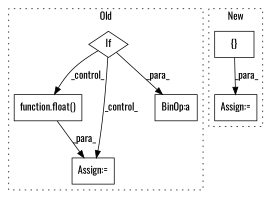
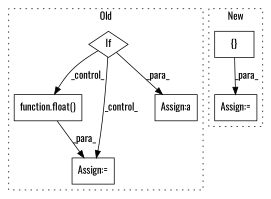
node "BinOp:a": label "BinOp:a" -> "Assign:a"
